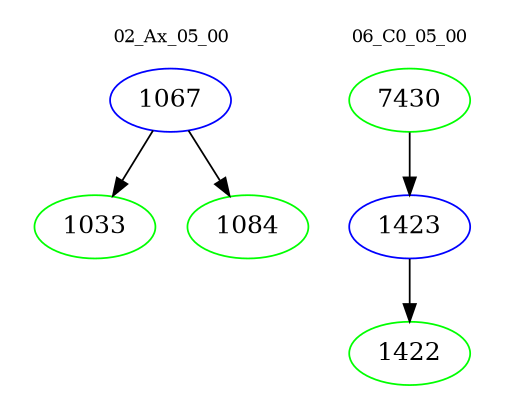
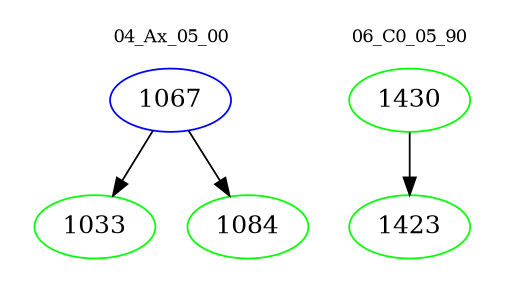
cluster "02_Ax_05_00": label "02_Ax_05_00" -> "04_Ax_05_00"
cluster "06_C0_05_00": label "06_C0_05_00" -> "06_C0_05_90"
node "7430": label "7430" -> "1430"
node "1423": color blue -> green
node "1422": removed
